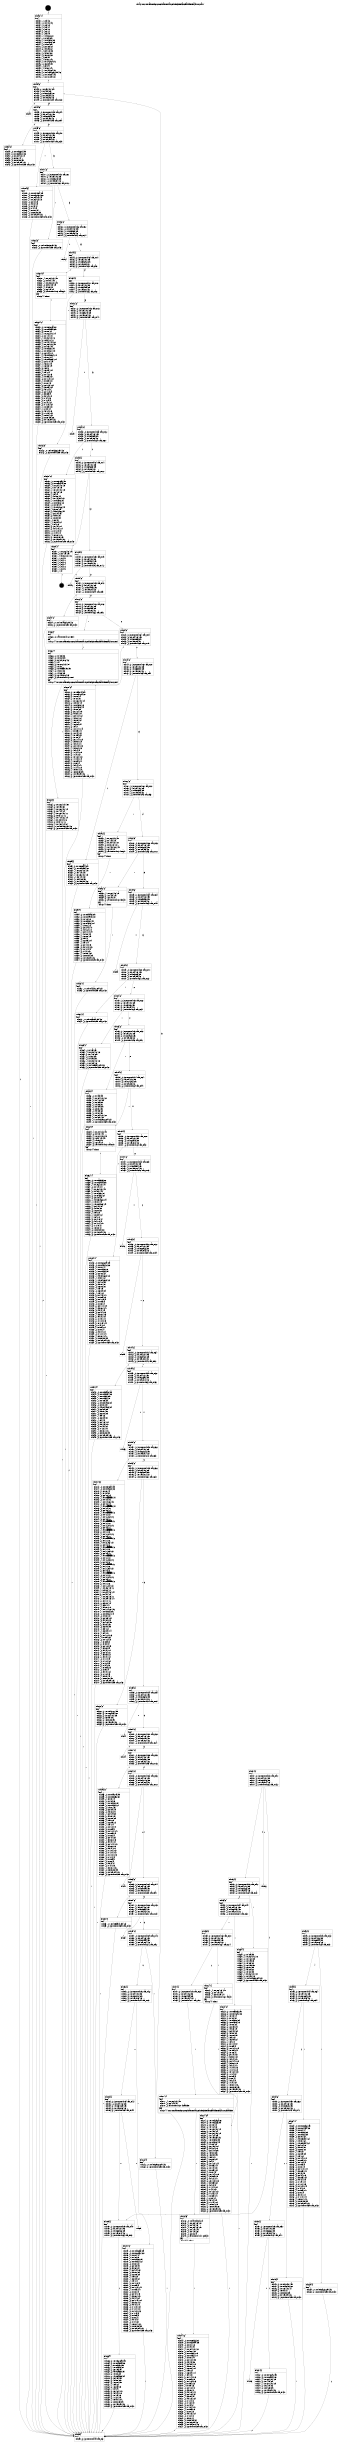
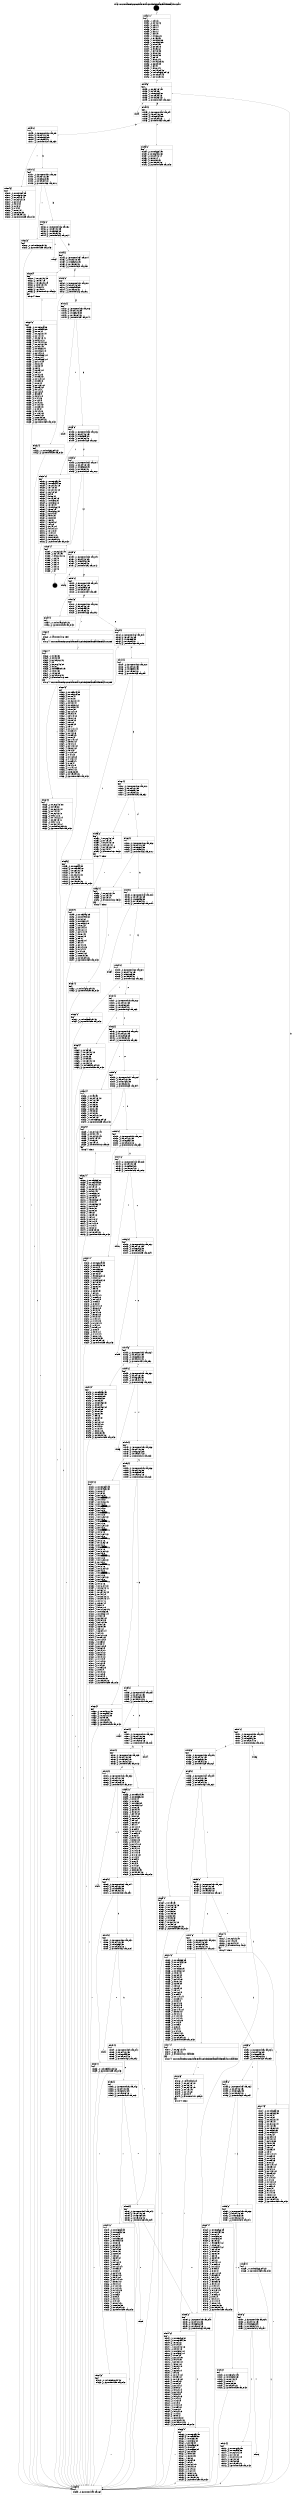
edge "0x401f77 [28]" -> "0x401f93 [28]": added, label "5"
